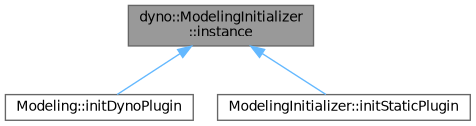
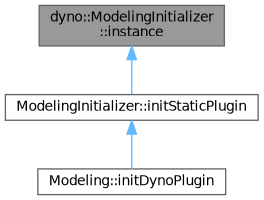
edge "Modeling::initDynoPlugin" -> "dyno::ModelingInitializer ::instance": now "Modeling::initDynoPlugin" -> "ModelingInitializer::initStaticPlugin"
